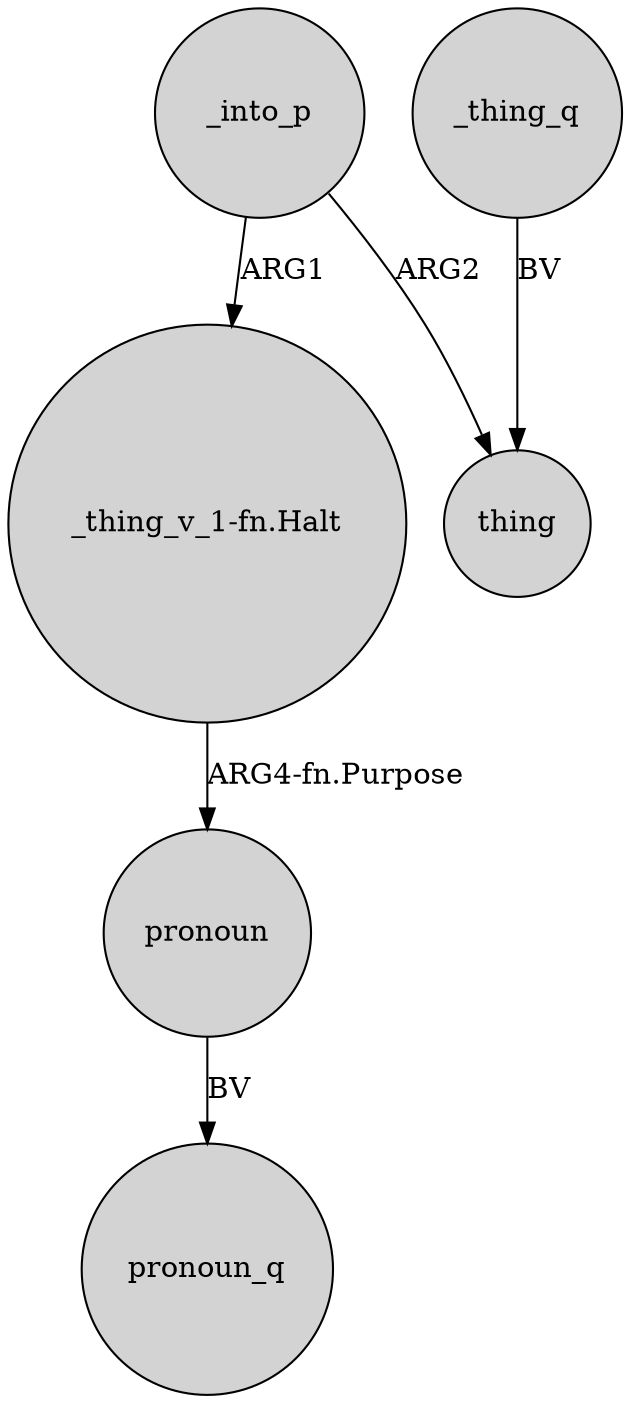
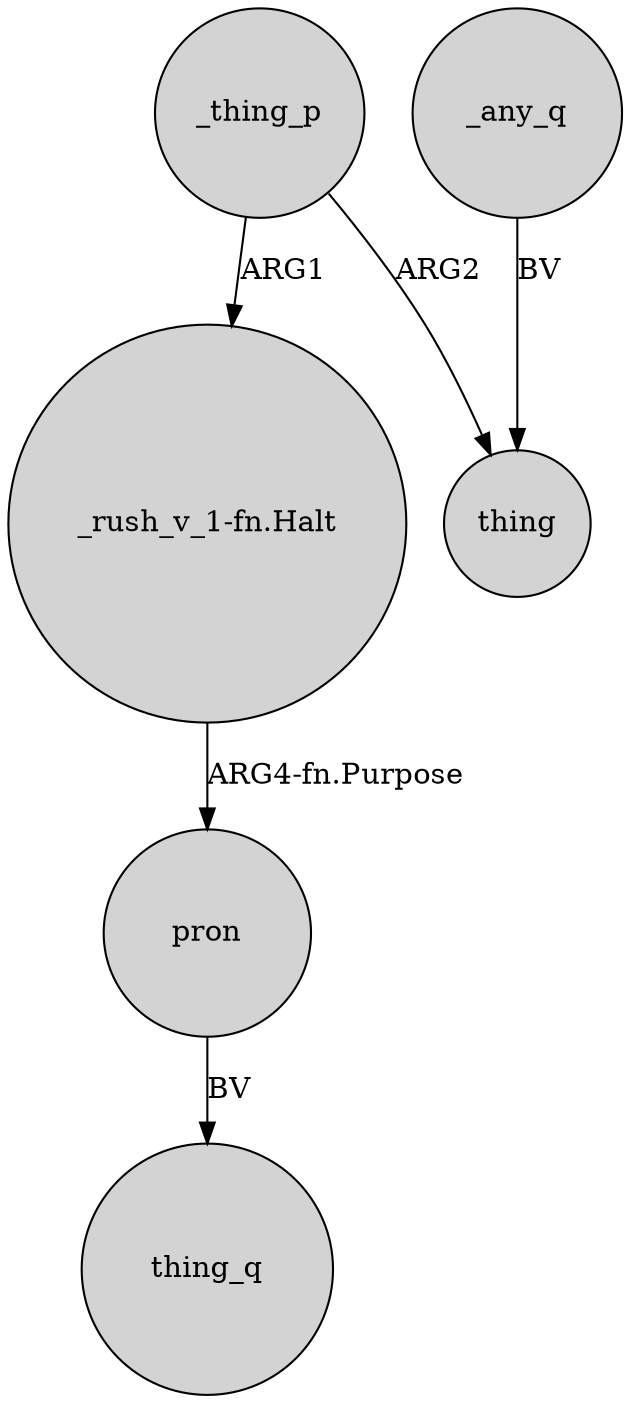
node "_into_p": label "_into_p" -> "_thing_p"
node "_thing_q": label "_thing_q" -> "_any_q"
node "_thing_v_1-fn.Halt": label "_thing_v_1-fn.Halt" -> "_rush_v_1-fn.Halt"
node "pronoun": label "pronoun" -> "pron"
node "pronoun_q": label "pronoun_q" -> "thing_q"
